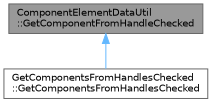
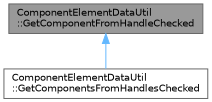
node "GetComponentsFromHandlesChecked ::GetComponentsFromHandlesChecked": label "GetComponentsFromHandlesChecked ::GetComponentsFromHandlesChecked" -> "ComponentElementDataUtil ::GetComponentsFromHandlesChecked"
